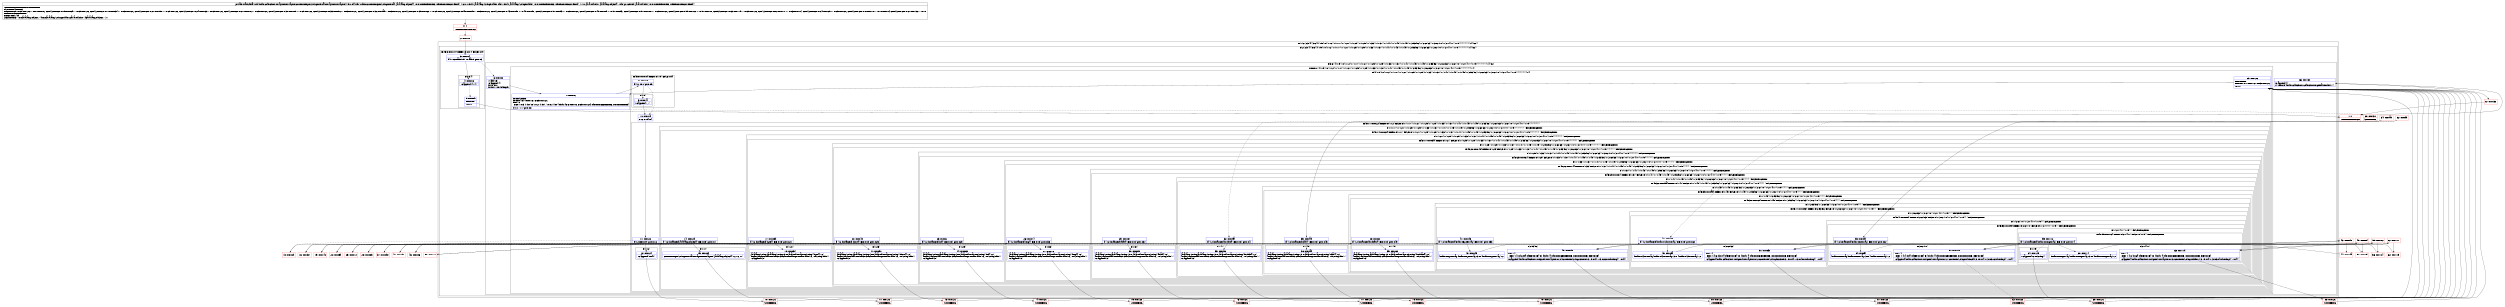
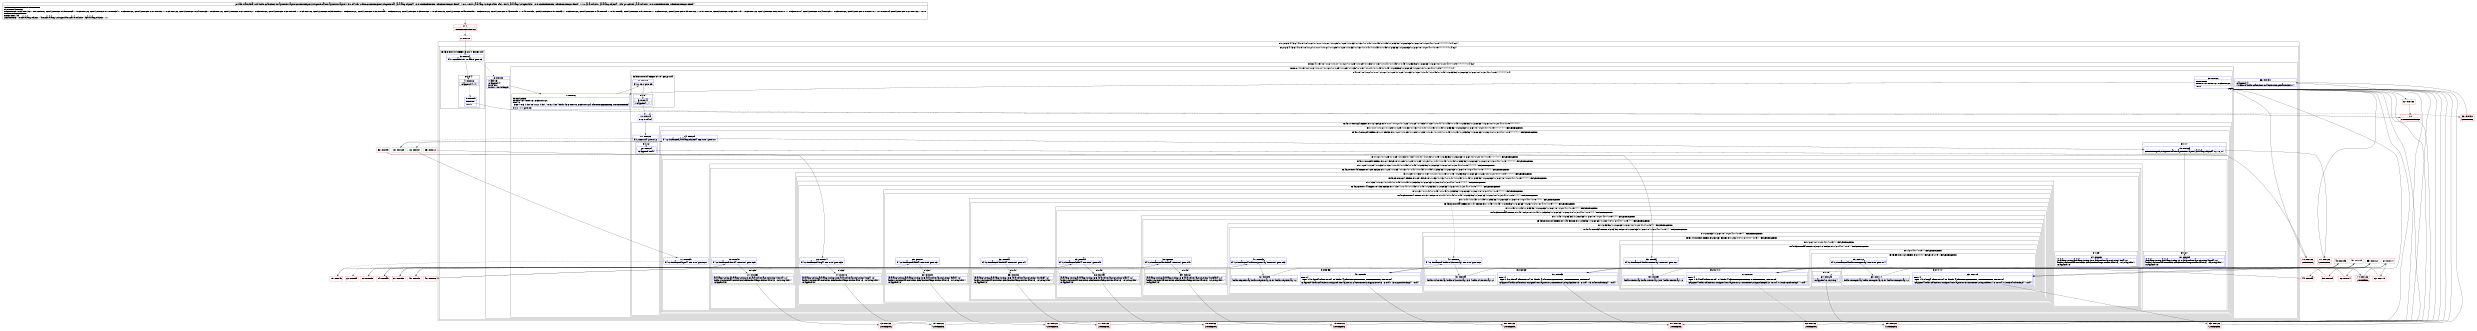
edge "34: 0x00ab" -> "32: 0x009a": reversed
node "23: 0x0061": removed
edge "17: 0x003b" -> "18: 0x003d": now "15: 0x002f" -> "18: 0x003d"
node "58: 0x0110": removed
edge "81: 0x012c" -> "65: 0x012c": reversed
